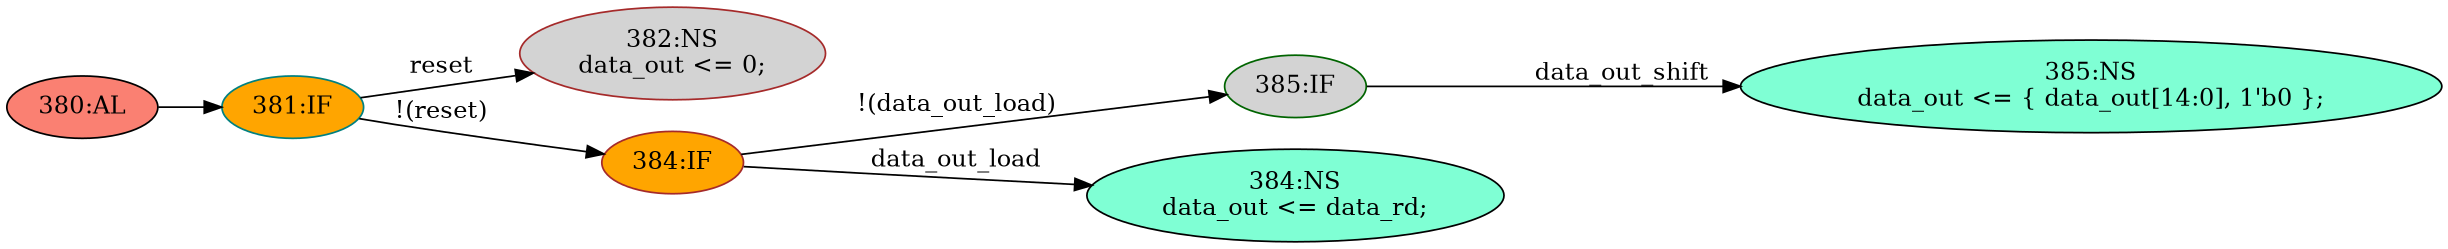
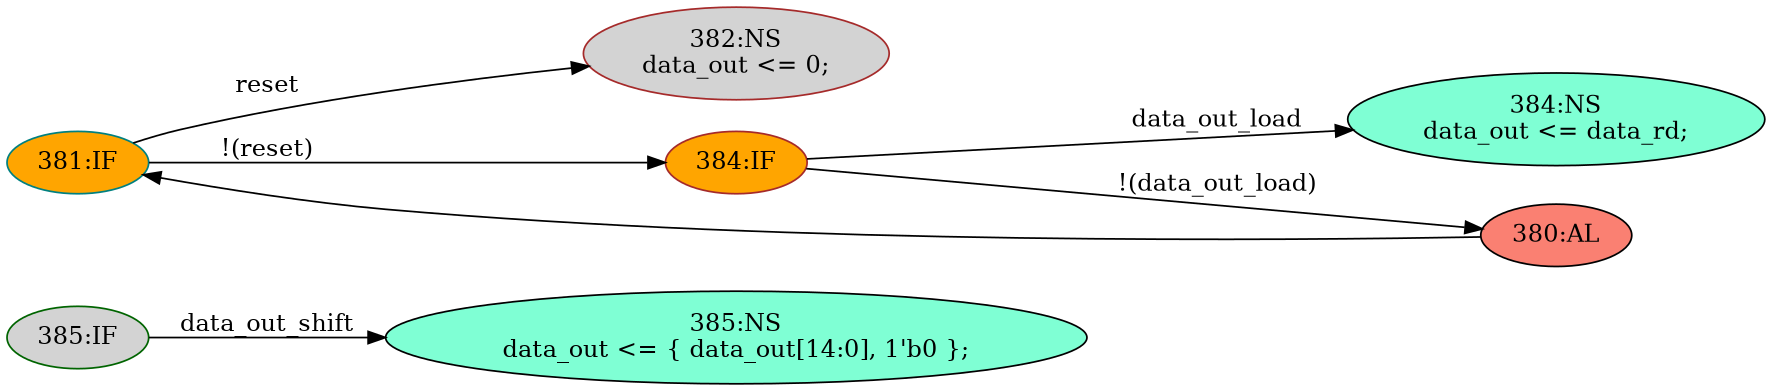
edge "384:IF" -> "385:IF": now "384:IF" -> "380:AL"
